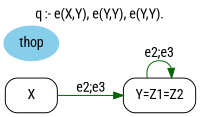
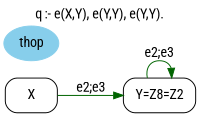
node "Y=Z1=Z2": label "Y=Z1=Z2" -> "Y=Z8=Z2"
